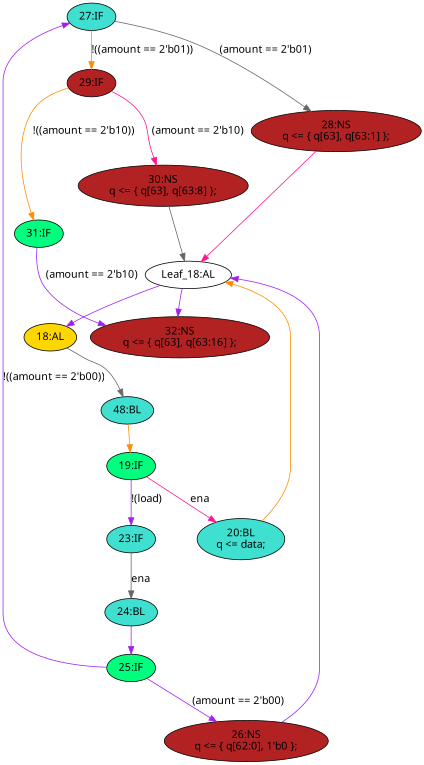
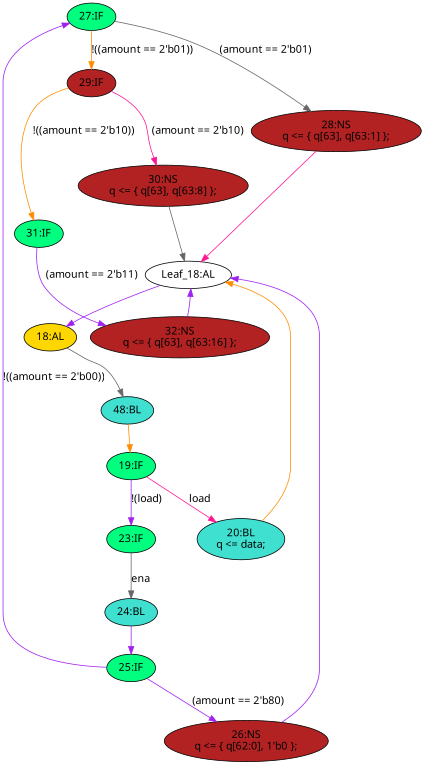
node "27:IF": fillcolor turquoise -> springgreen
edge "31:IF" -> "32:NS q <= { q[63], q[63:16] };": label "(amount == 2'b10)" -> "(amount == 2'b11)"
edge "Leaf_18:AL" -> "32:NS q <= { q[63], q[63:16] };": reversed
edge "19:IF" -> "20:BL q <= data;": label "ena" -> "load"
node "23:IF": fillcolor turquoise -> springgreen
edge "25:IF" -> "26:NS q <= { q[62:0], 1'b0 };": label "(amount == 2'b00)" -> "(amount == 2'b80)"
